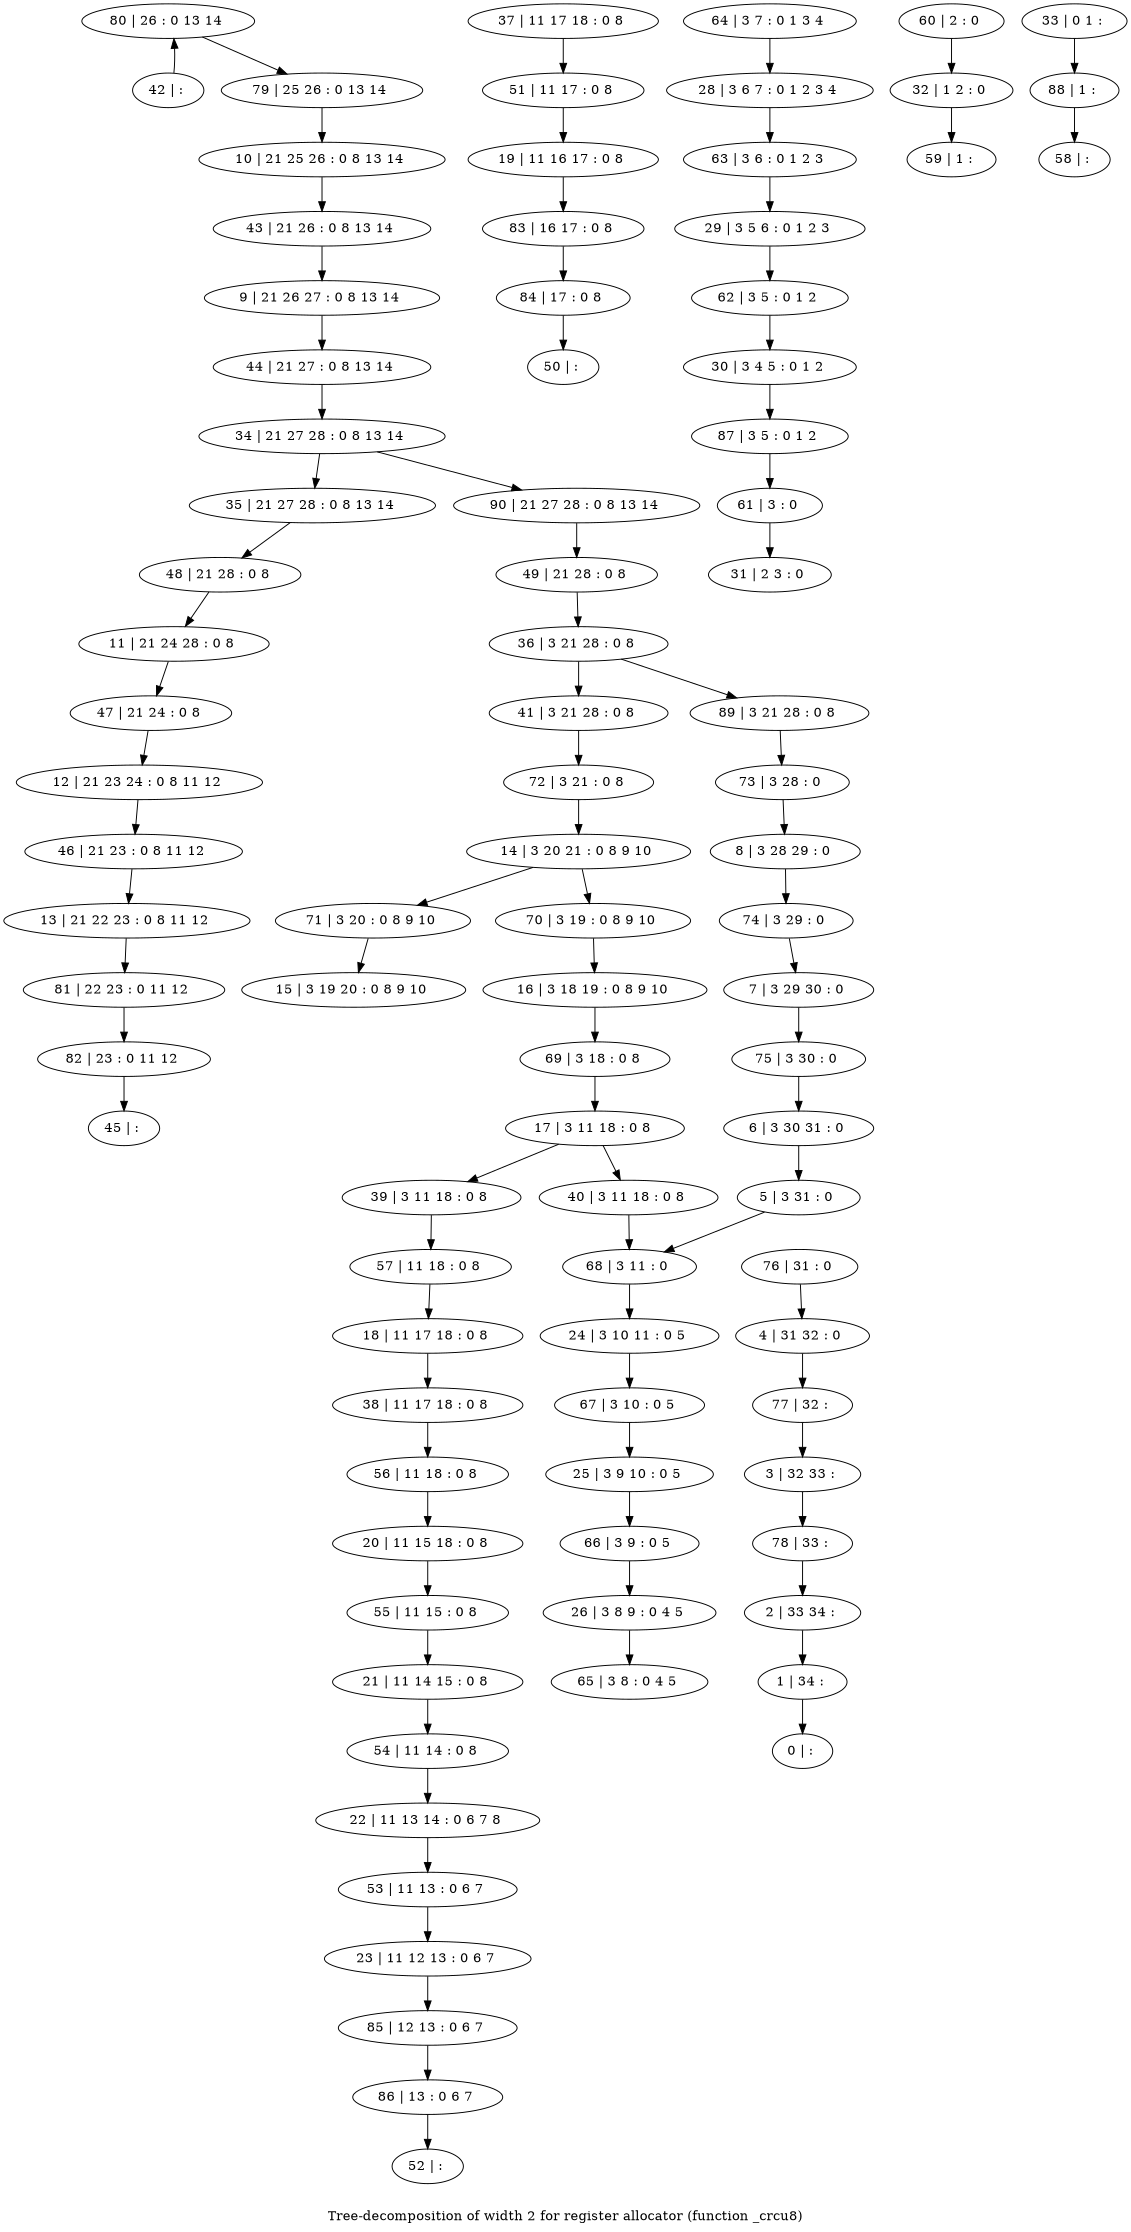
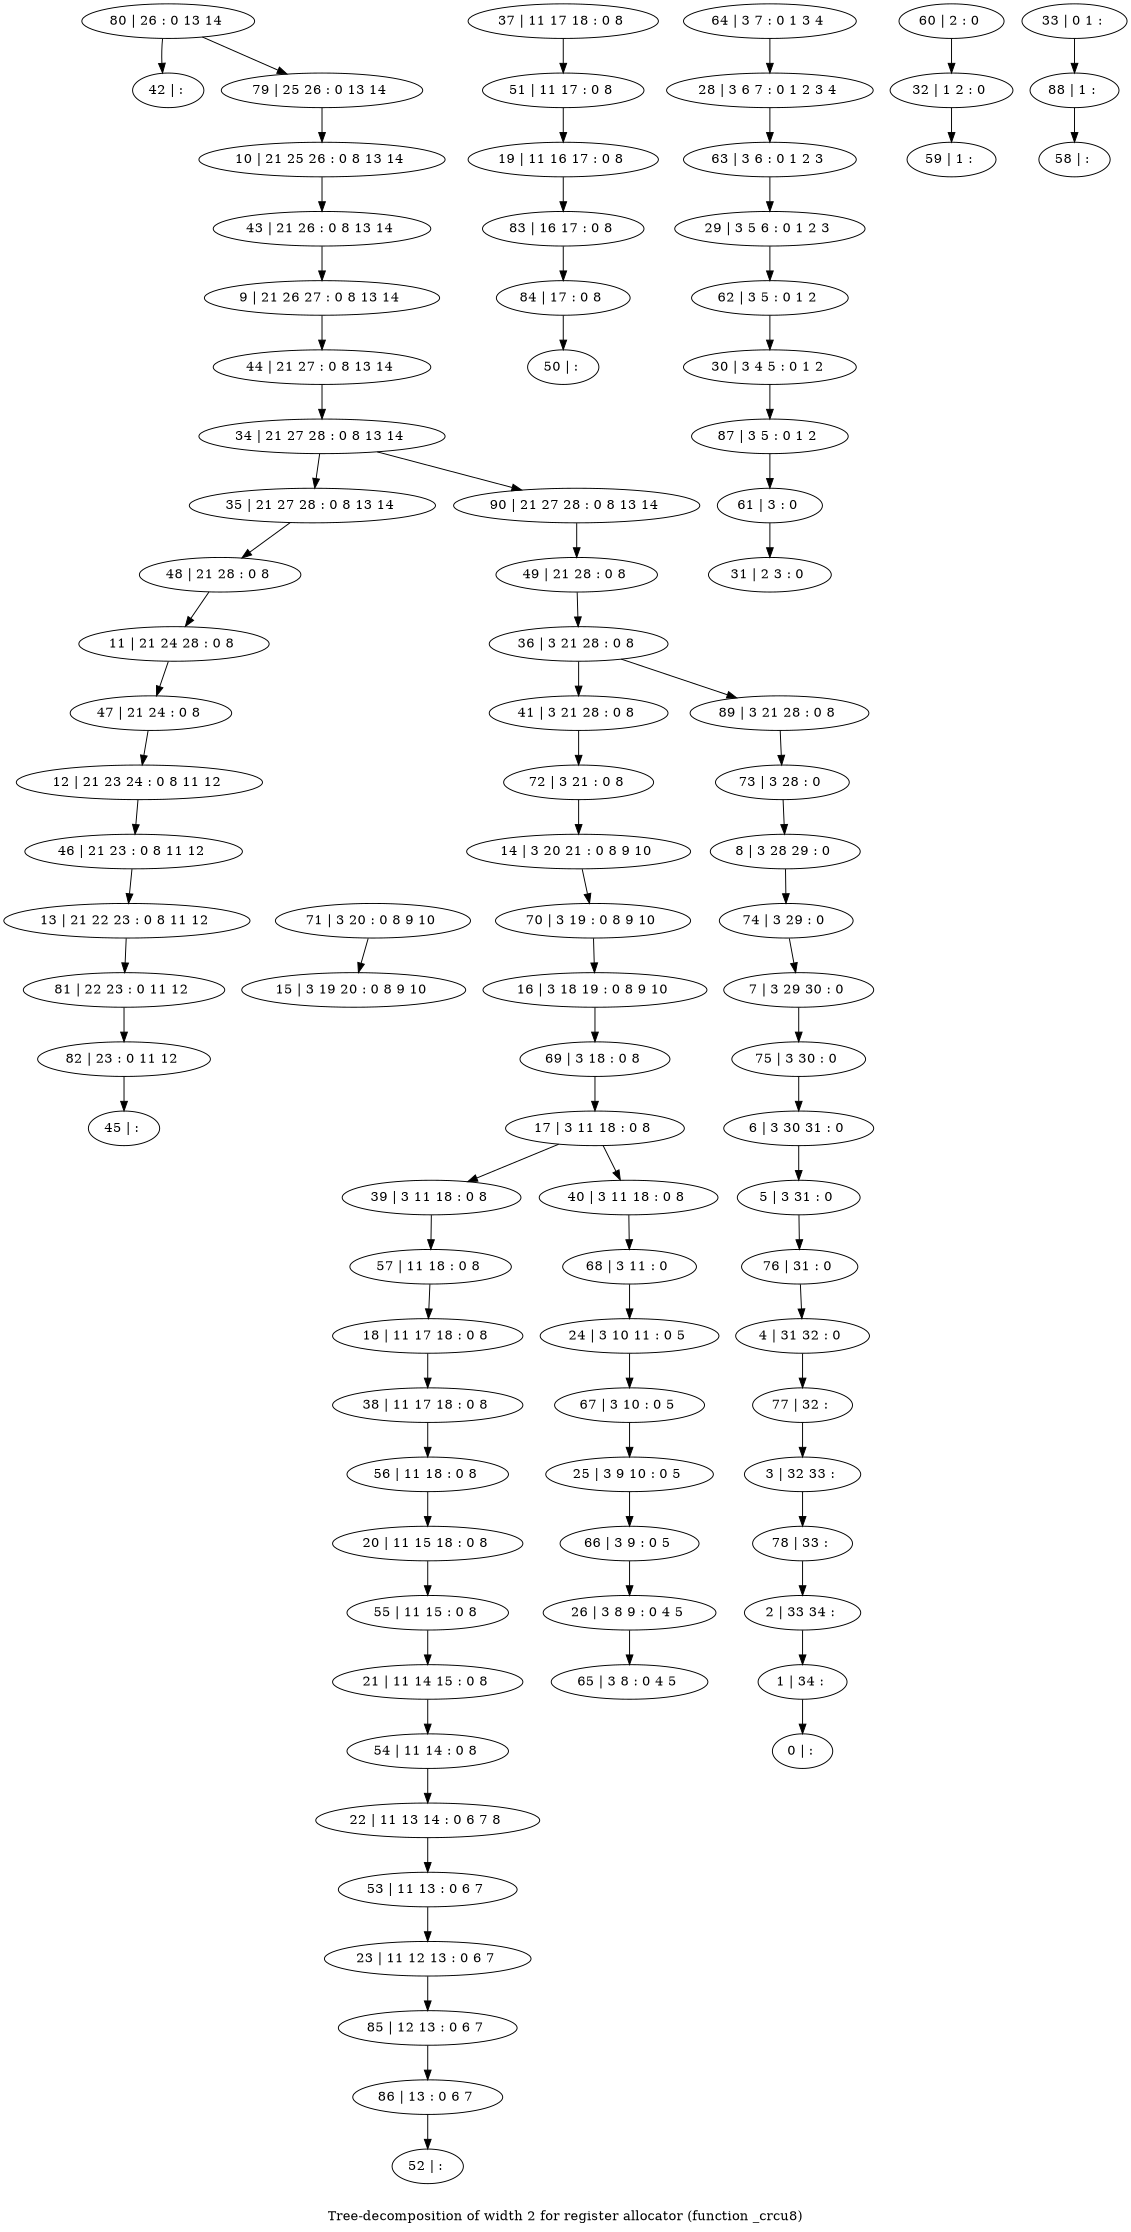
edge "42 | :" -> "80 | 26 : 0 13 14": reversed
edge "14 | 3 20 21 : 0 8 9 10" -> "71 | 3 20 : 0 8 9 10": removed
edge "5 | 3 31 : 0" -> "68 | 3 11 : 0": now "5 | 3 31 : 0" -> "76 | 31 : 0"
